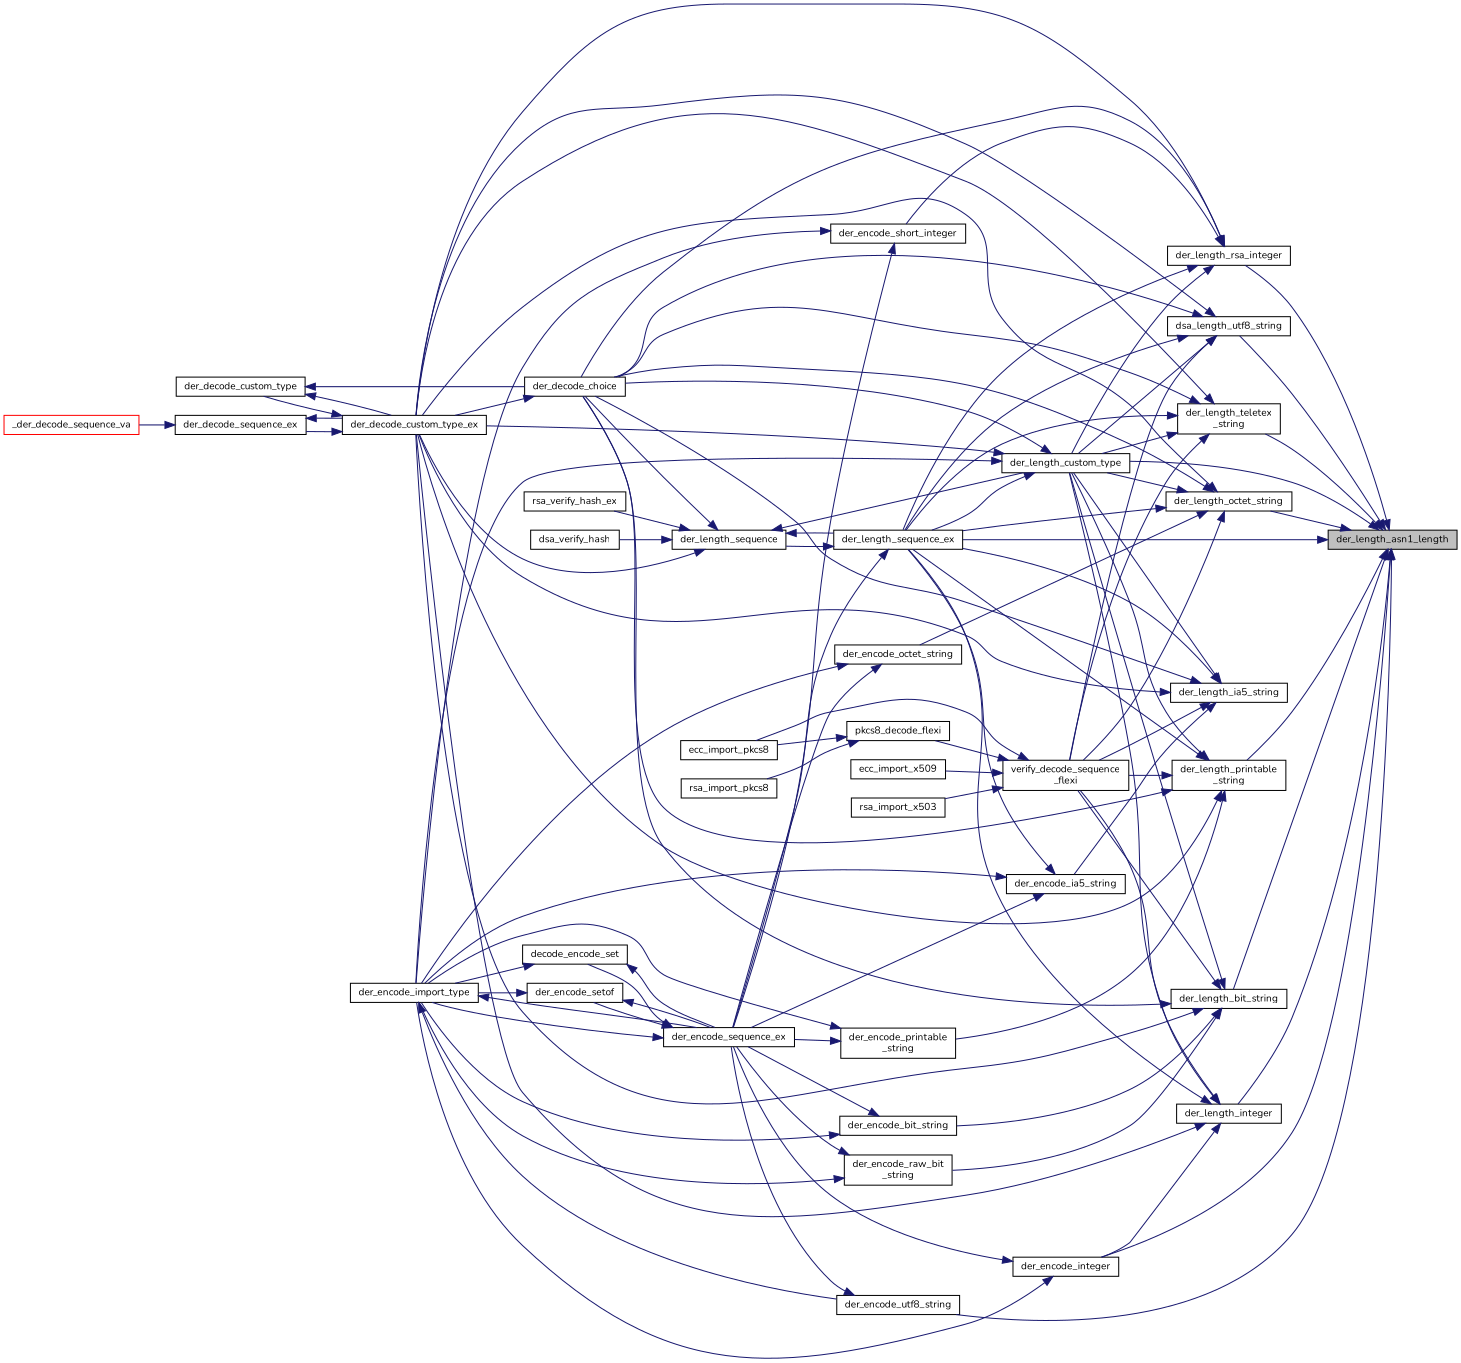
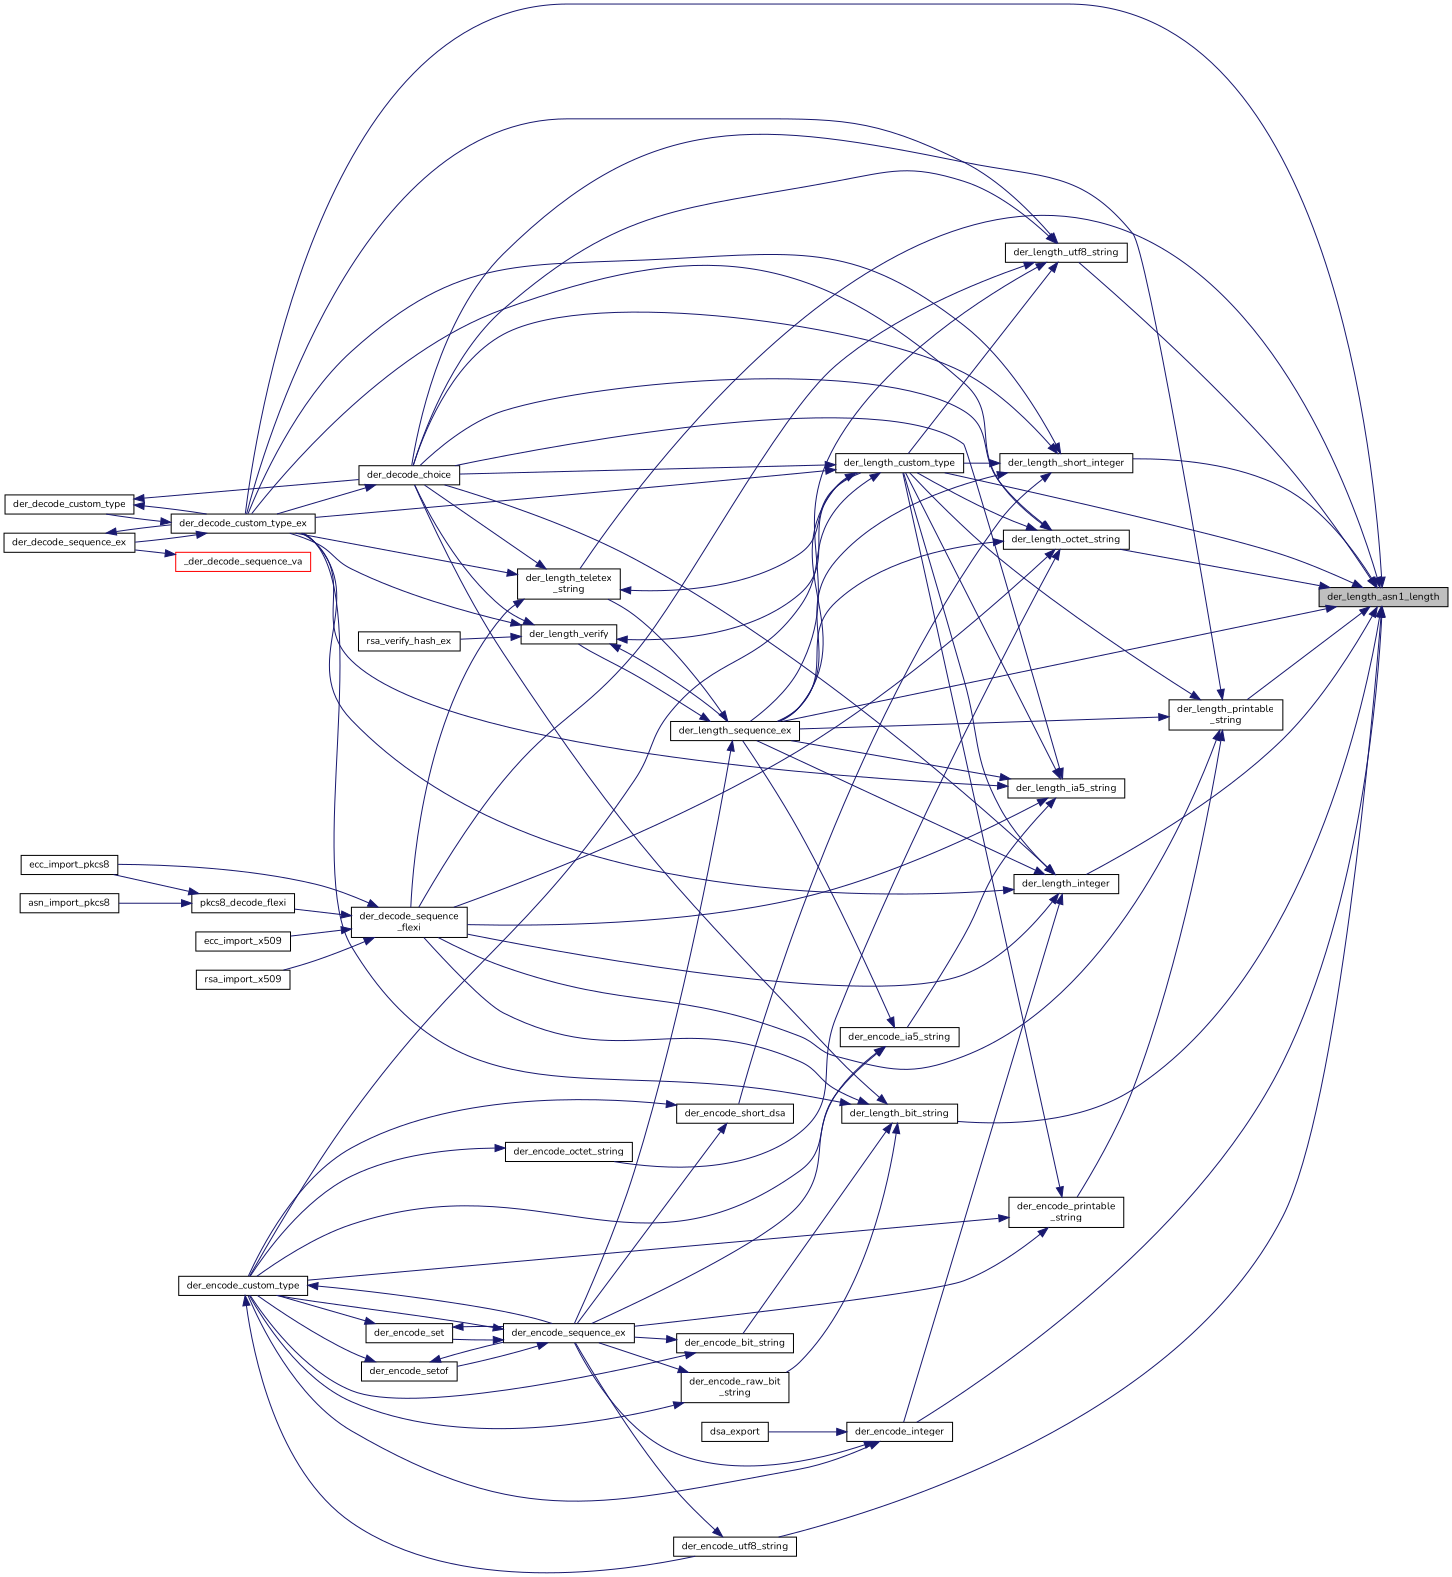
node "der_encode_short_integer": label "der_encode_short_integer" -> "der_encode_short_dsa"
node "der_length_rsa_integer": label "der_length_rsa_integer" -> "der_length_short_integer"
node "dsa_length_utf8_string": label "dsa_length_utf8_string" -> "der_length_utf8_string"
edge "_der_decode_sequence_va" -> "der_decode_sequence_ex": reversed
edge "der_length_sequence_ex" -> "der_length_teletex _string": reversed
node "dsa_verify_hash": removed
node "der_length_sequence": label "der_length_sequence" -> "der_length_verify"
edge "der_decode_choice" -> "der_length_integer": added
edge "der_length_custom_type" -> "der_length_bit_string": now "der_length_custom_type" -> "der_encode_printable _string"
edge "der_encode_sequence_ex" -> "der_encode_octet_string": removed
node "verify_decode_sequence _flexi": label "verify_decode_sequence _flexi" -> "der_decode_sequence _flexi"
node "rsa_import_pkcs8": label "rsa_import_pkcs8" -> "asn_import_pkcs8"
node "rsa_import_x503": label "rsa_import_x503" -> "rsa_import_x509"
edge "der_decode_custom_type_ex" -> "der_length_printable _string": now "der_decode_custom_type_ex" -> "der_length_asn1_length"
node "decode_encode_set": label "decode_encode_set" -> "der_encode_set"
node "der_encode_import_type": label "der_encode_import_type" -> "der_encode_custom_type"
node "dsa_export": added
